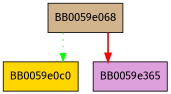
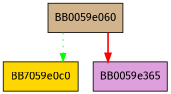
node "BB0059e068": label "BB0059e068" -> "BB0059e060"
node "BB0059e0c0": label "BB0059e0c0" -> "BB7059e0c0"
